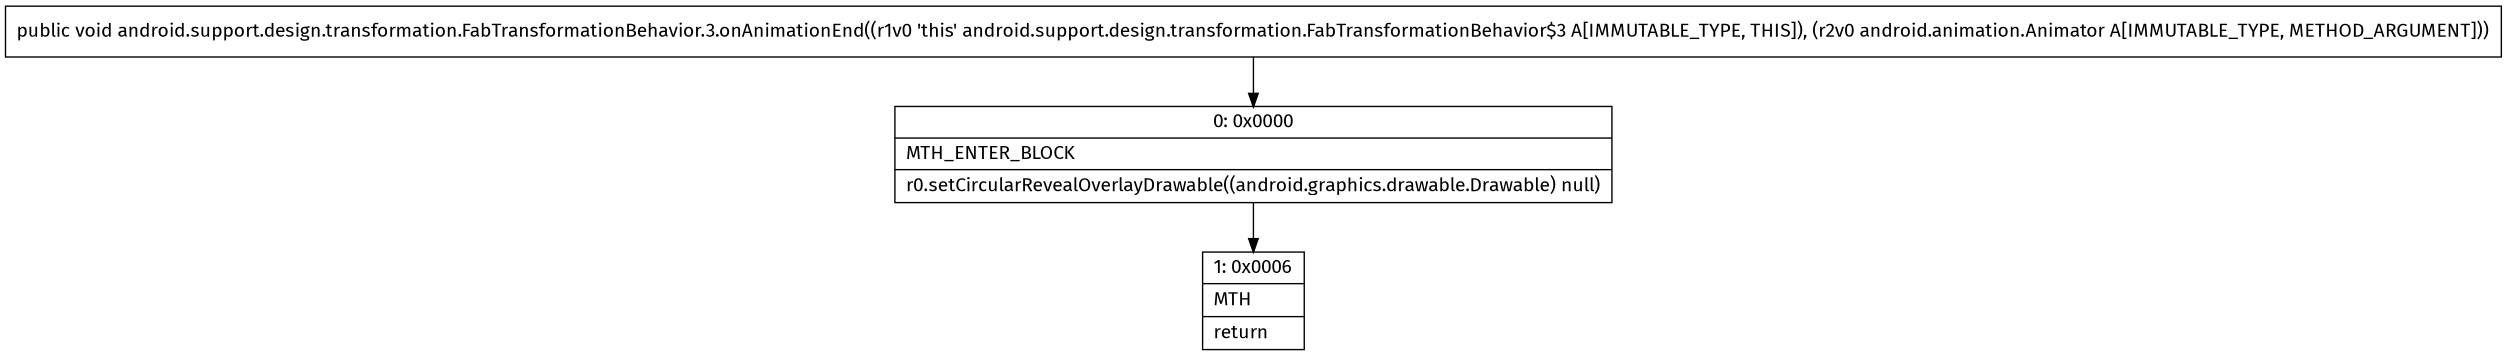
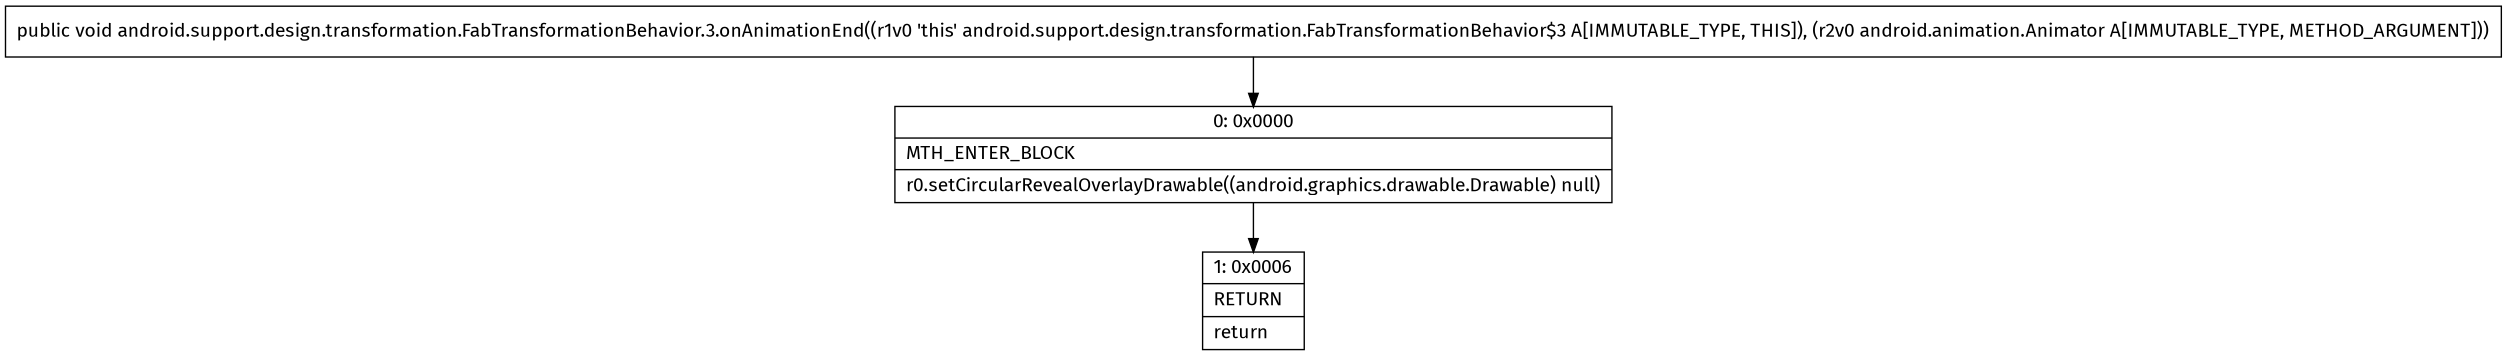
node "1: 0x0006": text "MTH" -> "RETURN"
